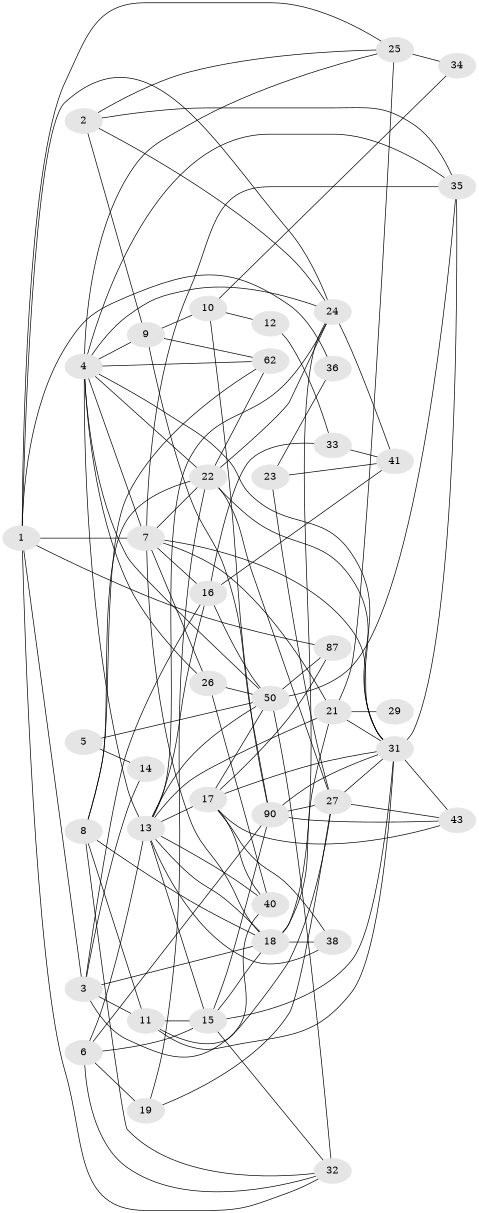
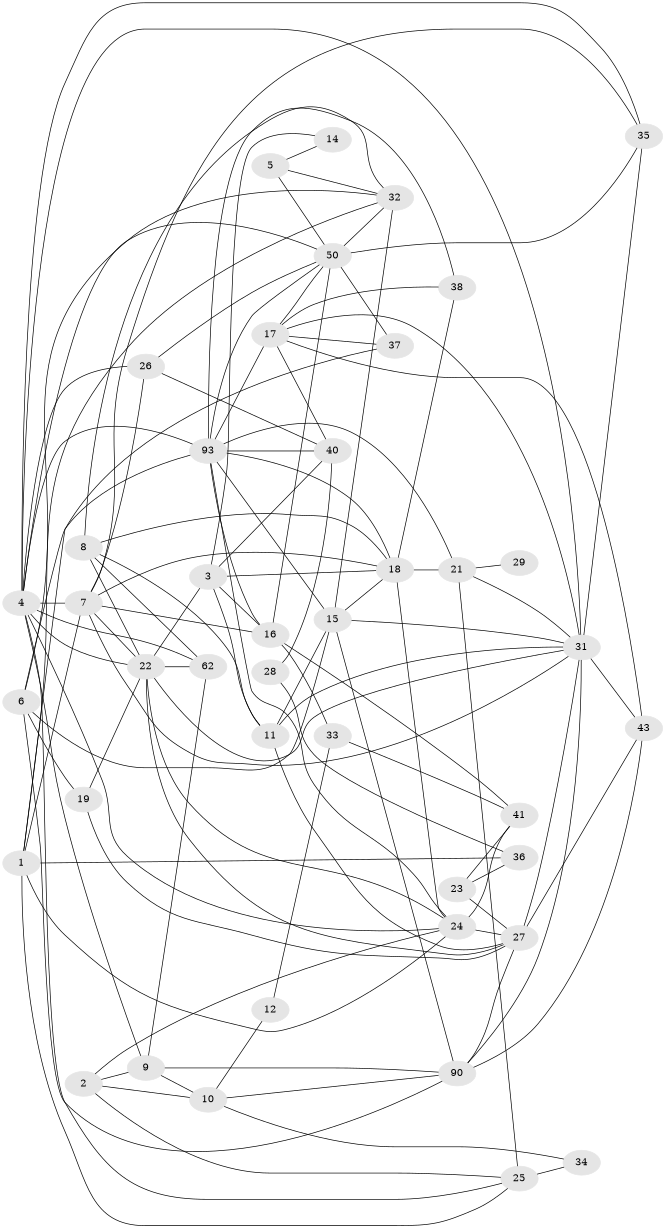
edge "2" -- "35": now "2" -- "10"
edge "5" -- "32": added
edge "7" -- "21": removed
node "87": label "87" -> "37"
node "28": added
edge "1" -- "3": now "22" -- "3"
node "13": label "13" -> "93"
edge "24" -- "27": added
